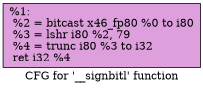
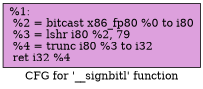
node "%1:": text "%2 = bitcast x46_fp80 %0 to i80" -> "%2 = bitcast x86_fp80 %0 to i80"
